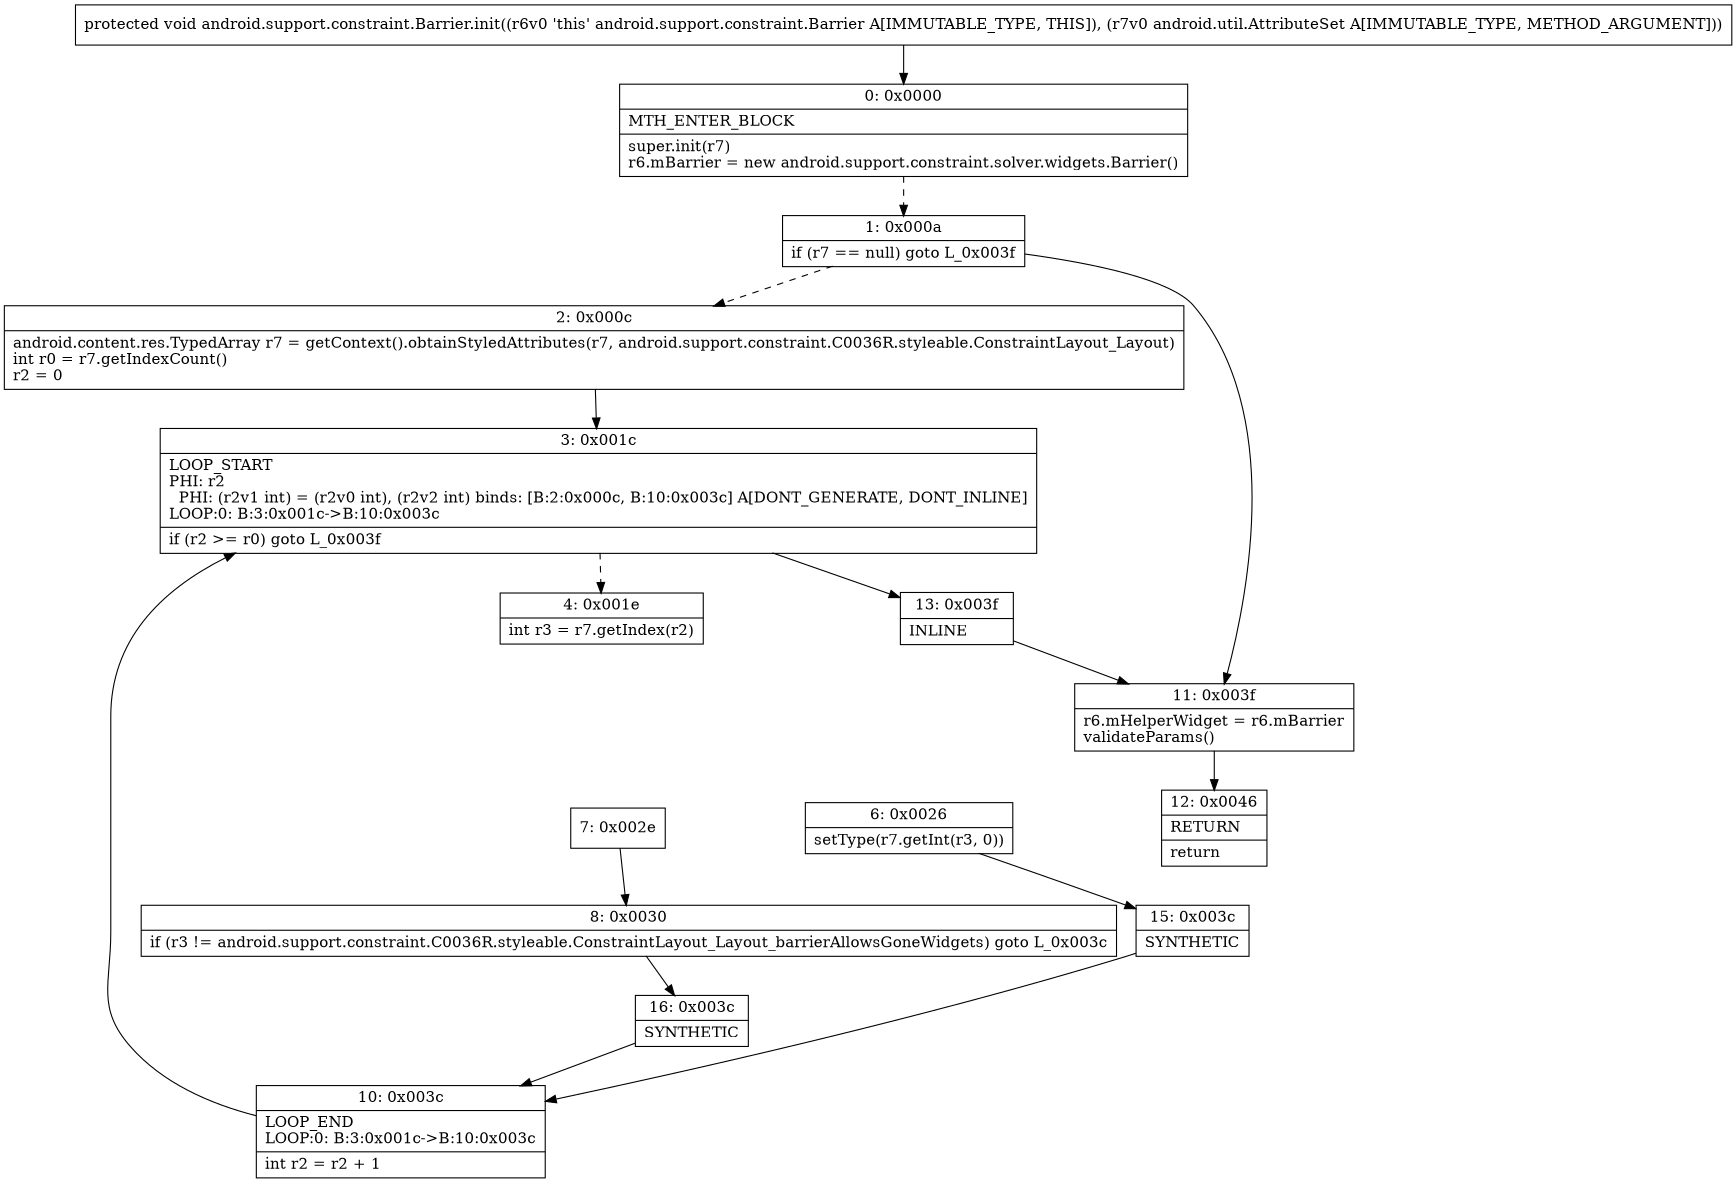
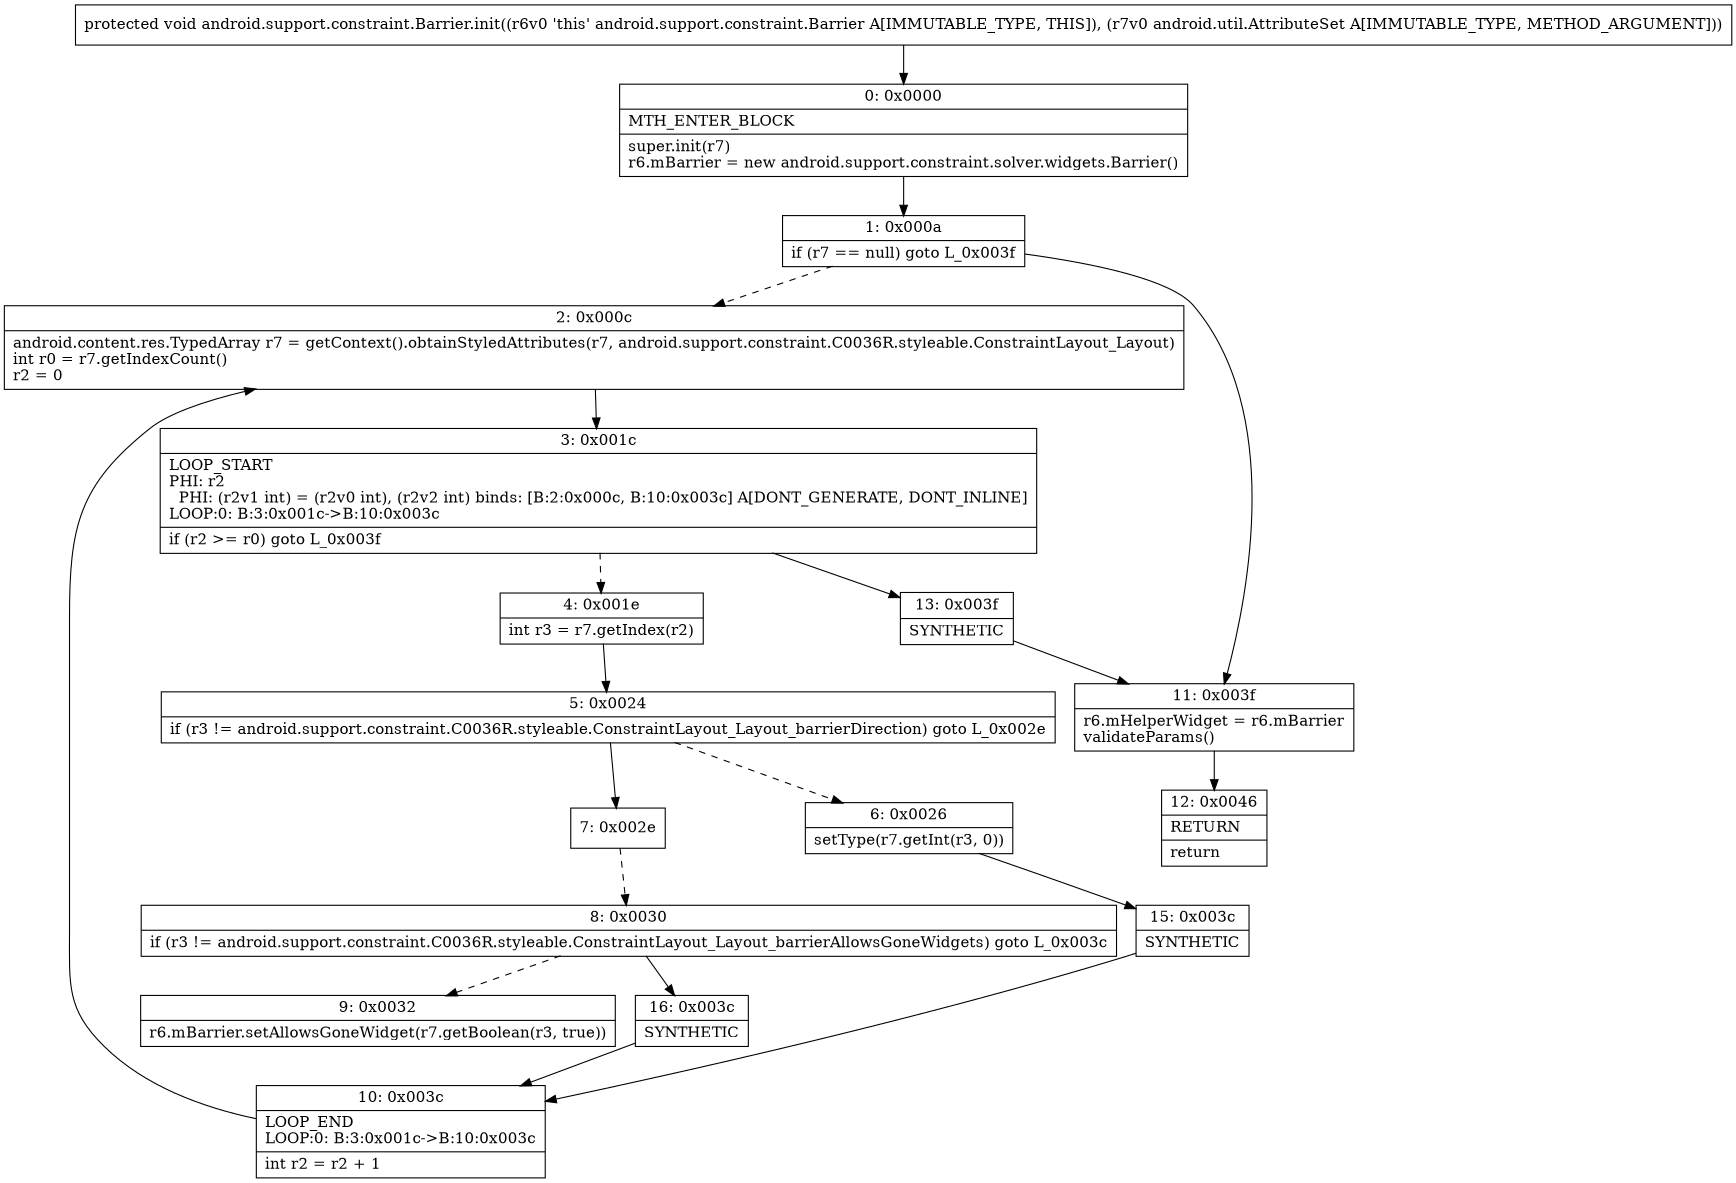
edge "0: 0x0000" -> "1: 0x000a": style dashed -> solid
node "13: 0x003f": text "INLINE" -> "SYNTHETIC"
node "5: 0x0024": added
edge "10: 0x003c" -> "3: 0x001c": now "10: 0x003c" -> "2: 0x000c"
edge "7: 0x002e" -> "8: 0x0030": style solid -> dashed
node "9: 0x0032": added
